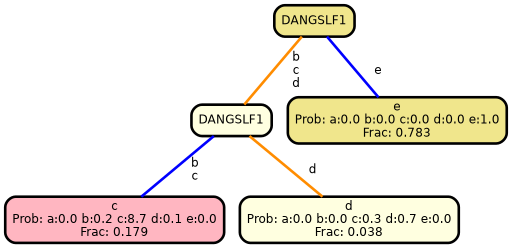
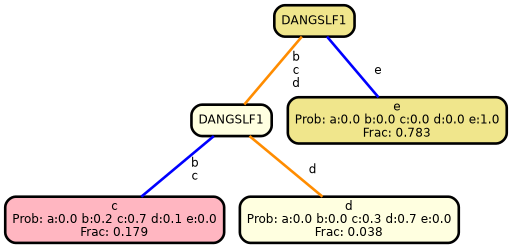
node "c Prob: a:0.0 b:0.2 c:8.7 d:0.1 e:0.0 Frac: 0.179": label "c Prob: a:0.0 b:0.2 c:8.7 d:0.1 e:0.0 Frac: 0.179" -> "c Prob: a:0.0 b:0.2 c:0.7 d:0.1 e:0.0 Frac: 0.179"
